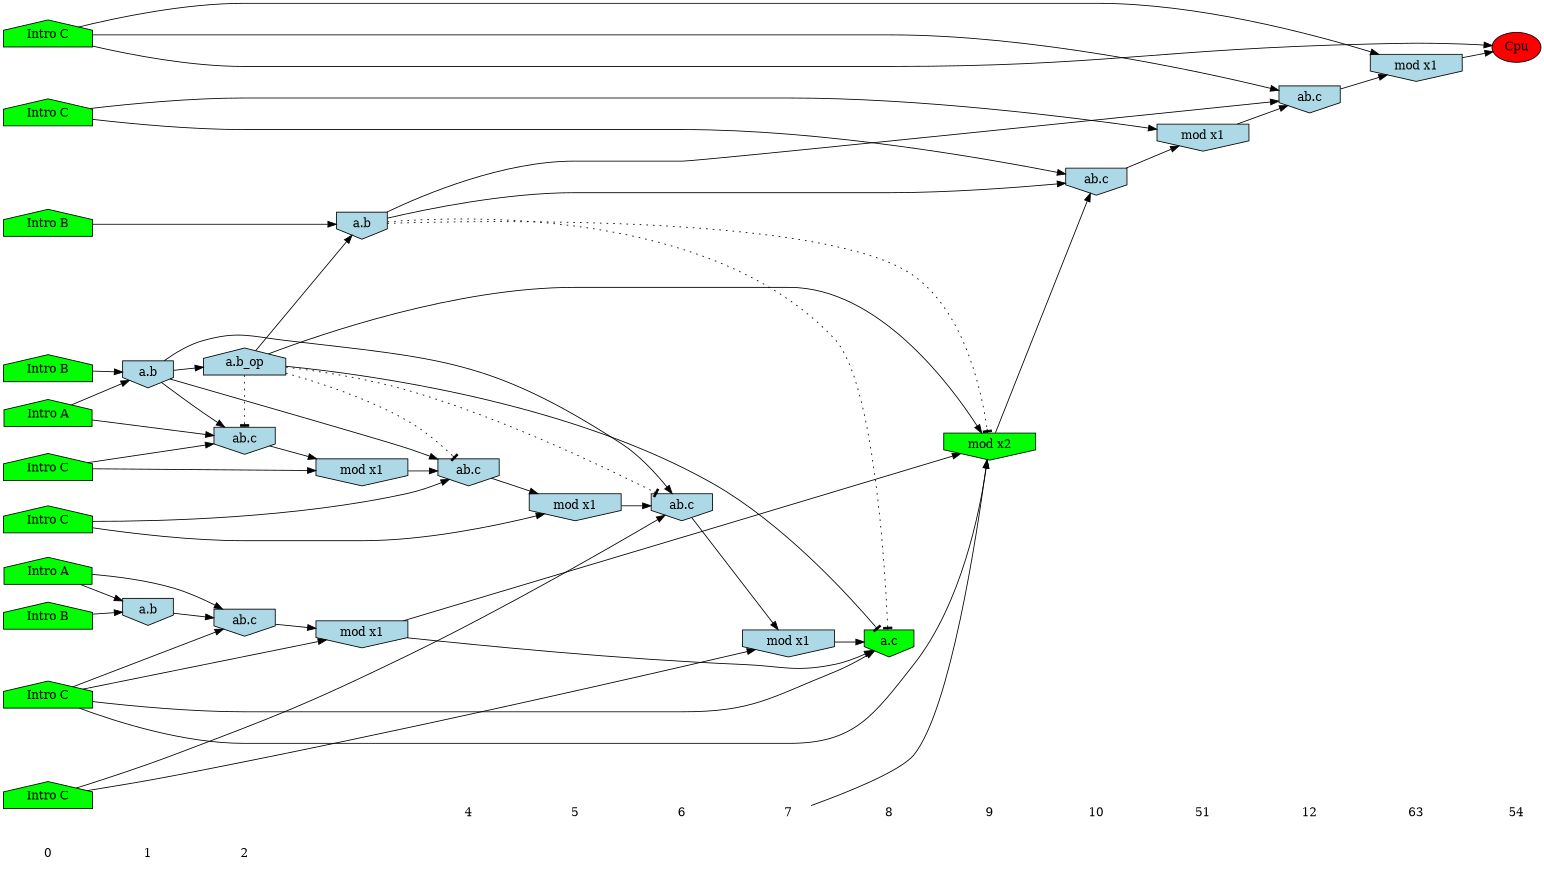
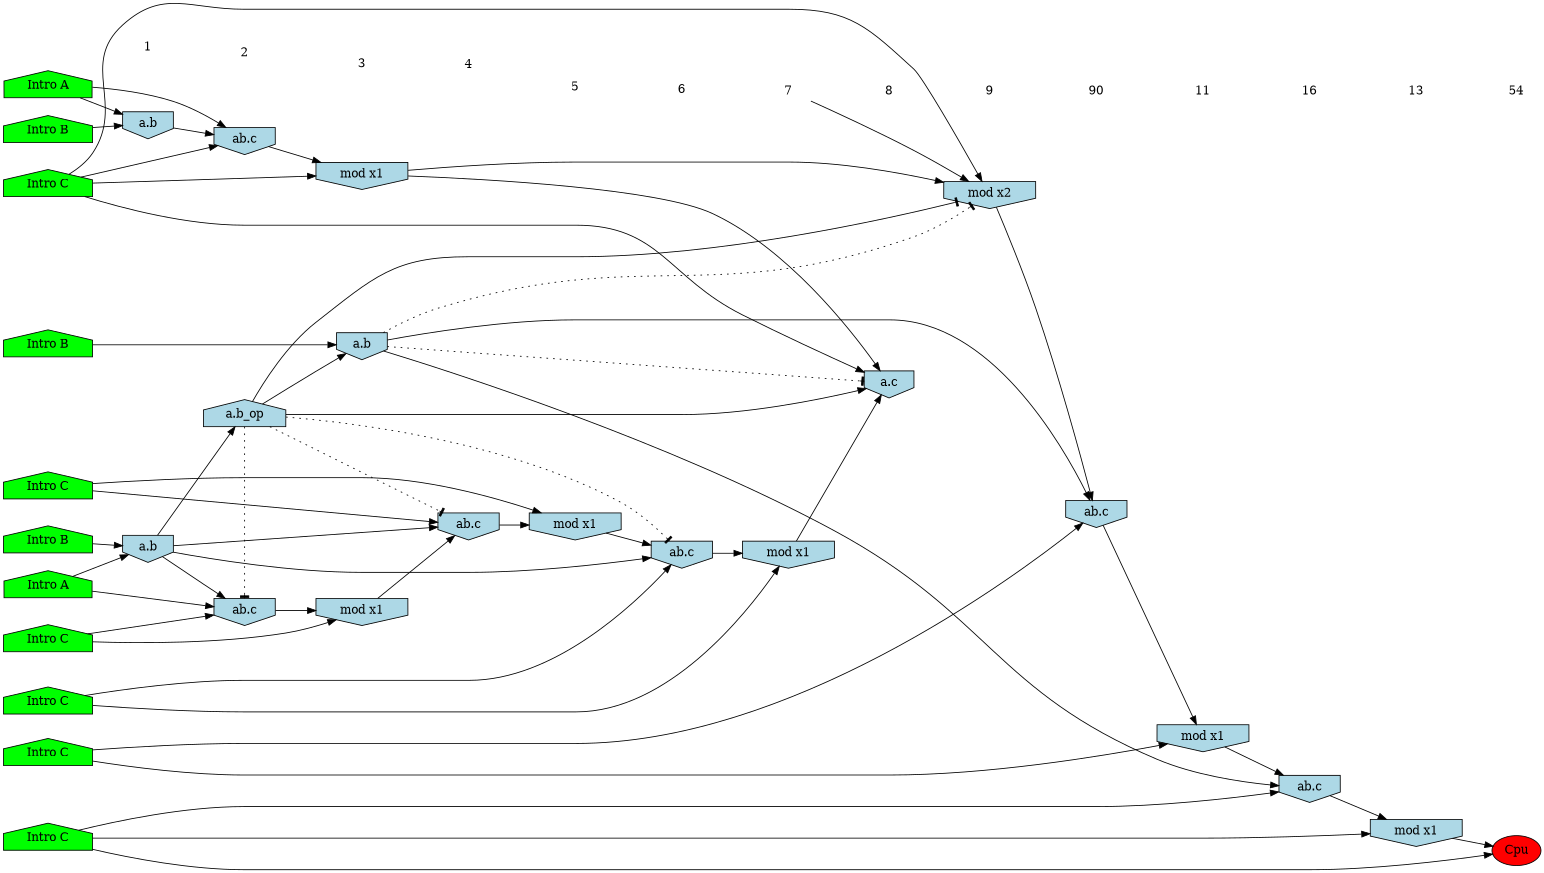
node "3": added
edge "a.b_op" -> "mod x2": arrowhead normal -> tee
edge "a.b_op" -> "a.c": arrowhead tee -> normal
node "mod x2": fillcolor green -> lightblue
node "a.c": fillcolor green -> lightblue
node "10": label "10" -> "90"
node "51": label "51" -> "11"
node "12": label "12" -> "16"
node "63": label "63" -> "13"
node "0": removed
